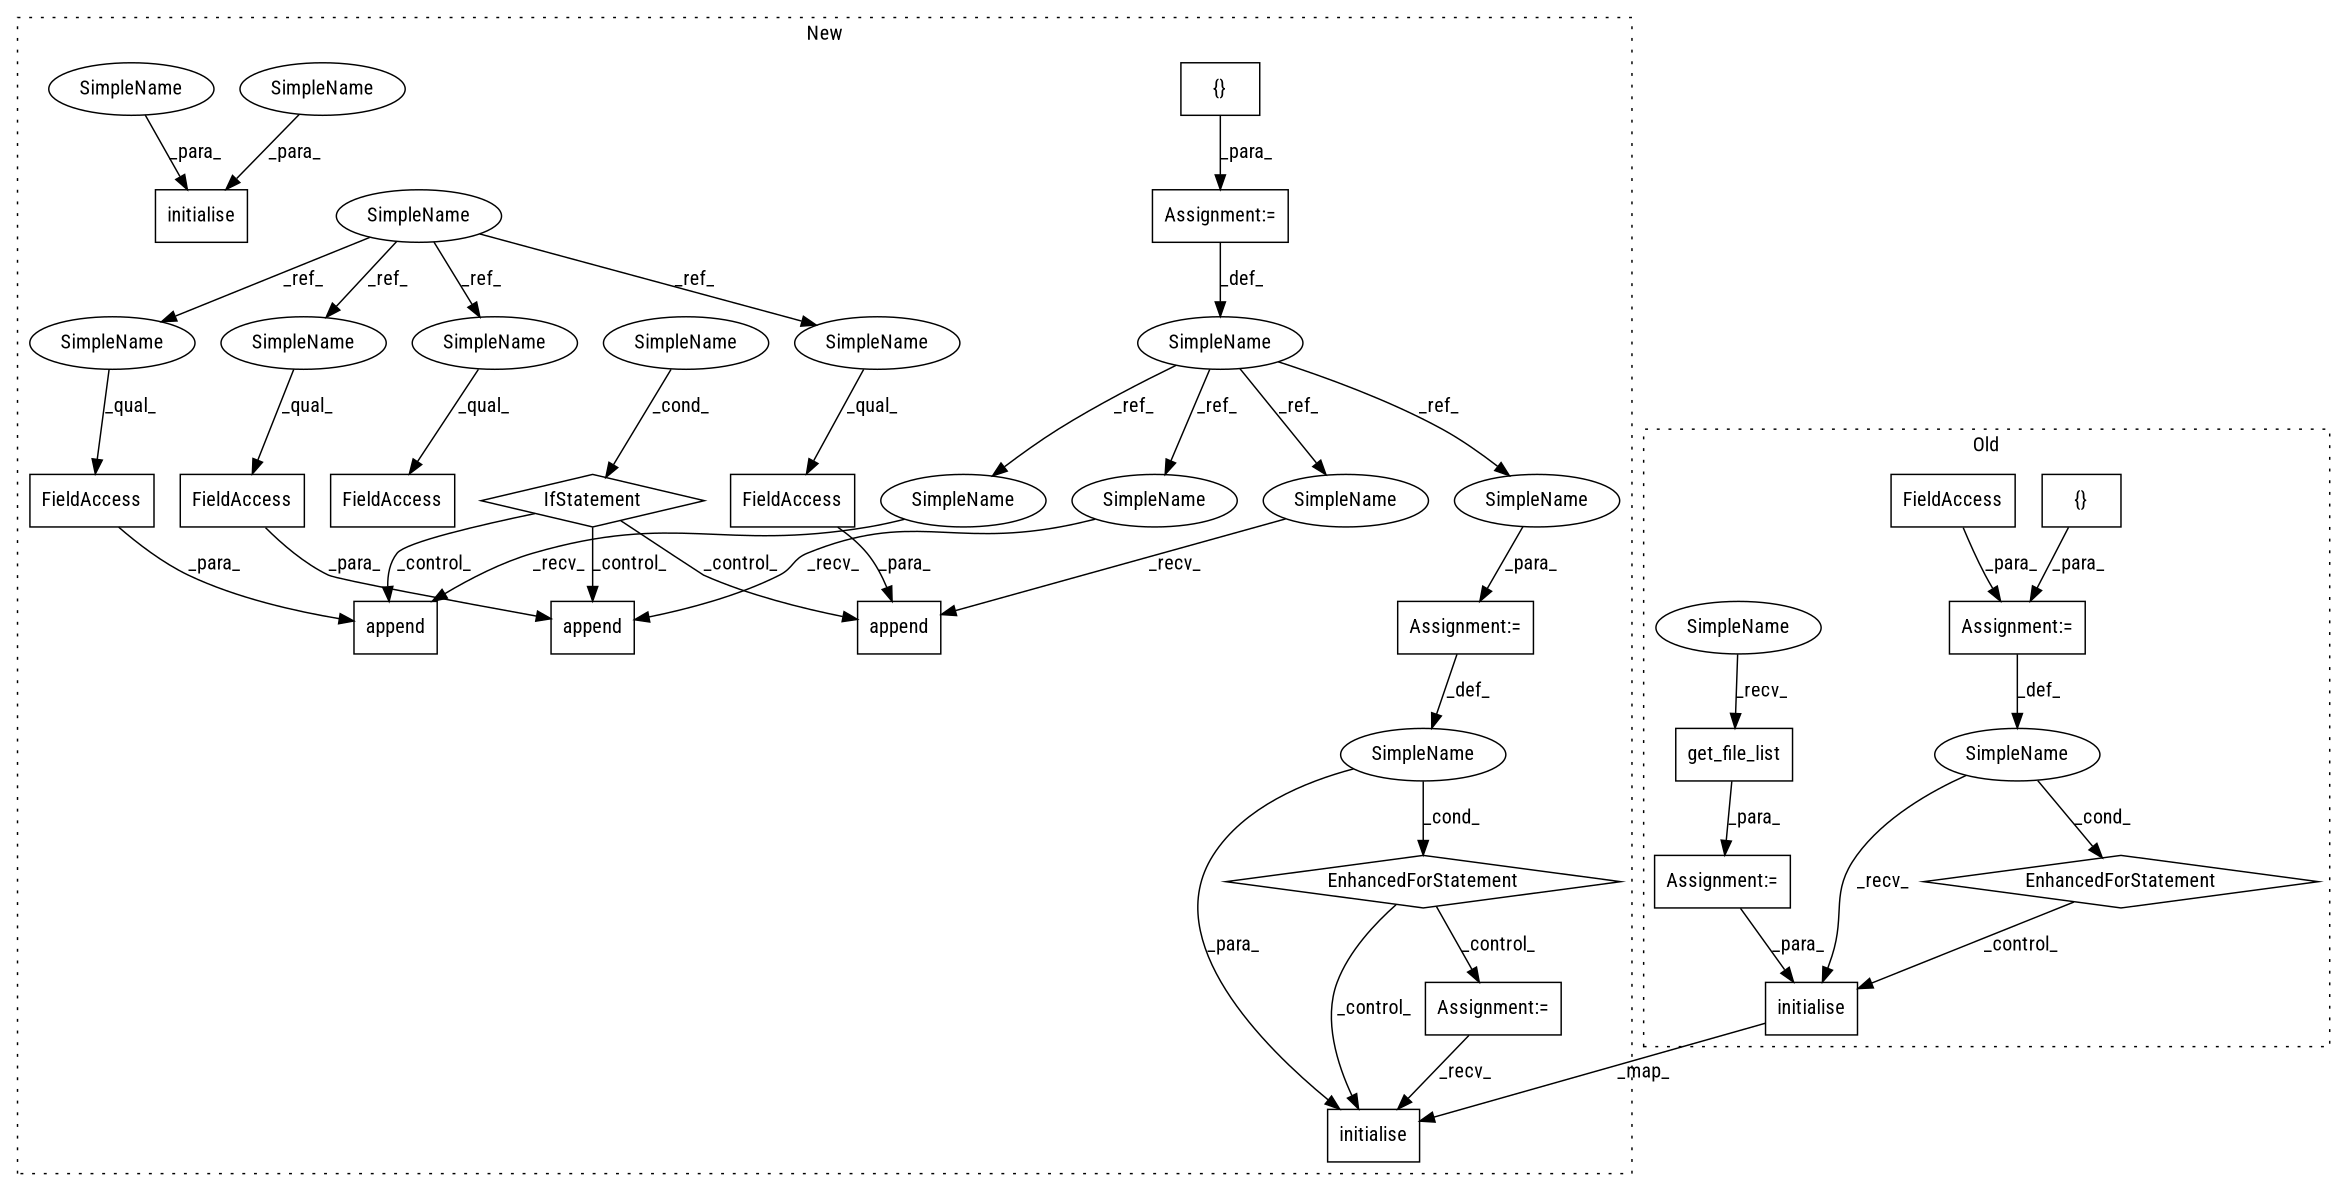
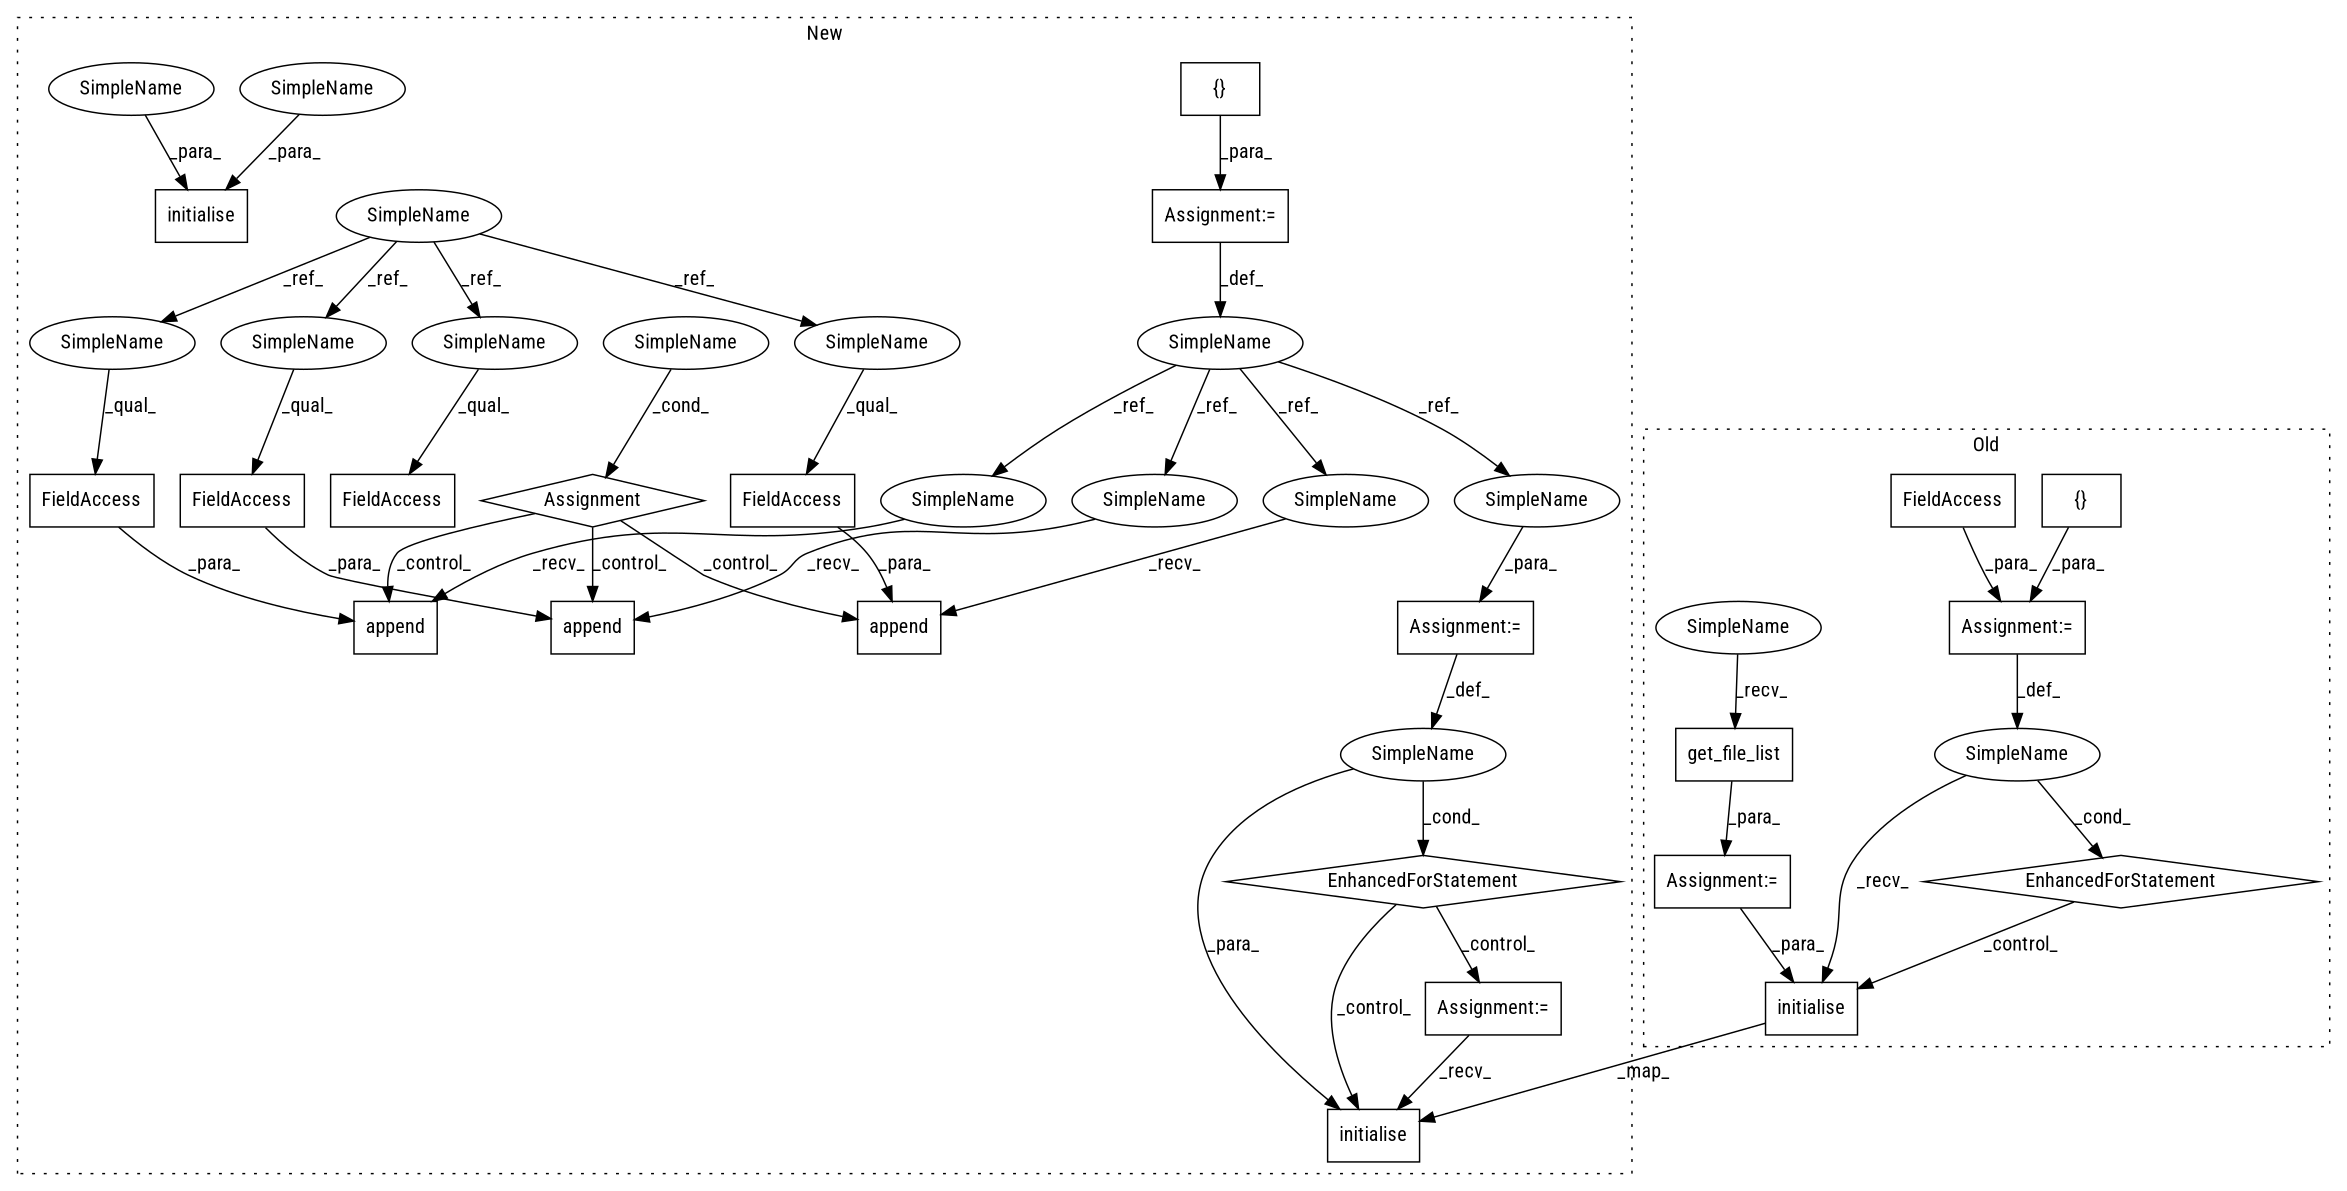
node "IfStatement": label "IfStatement" -> "Assignment"
